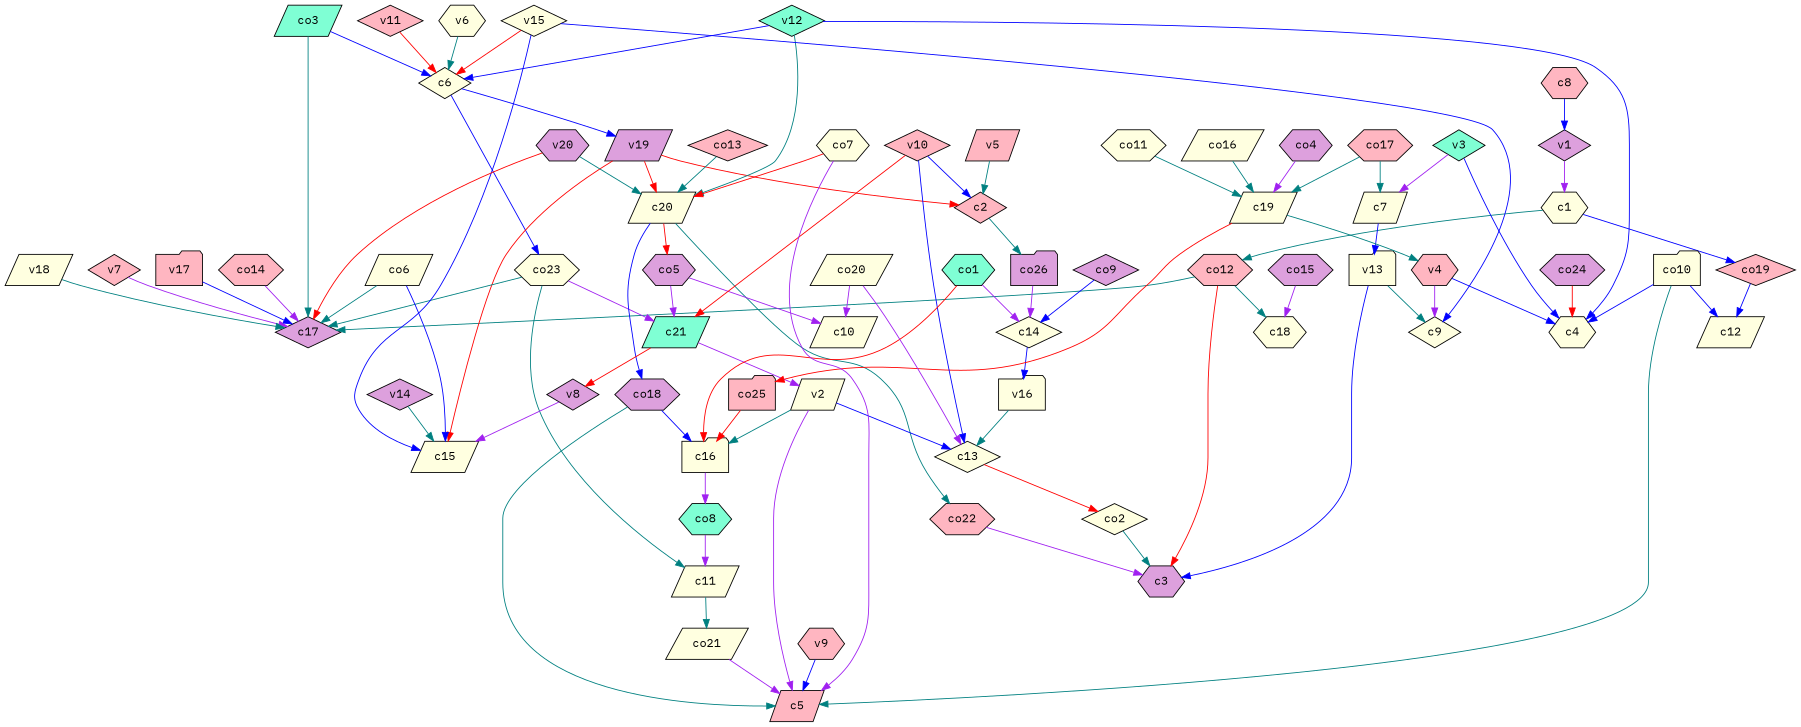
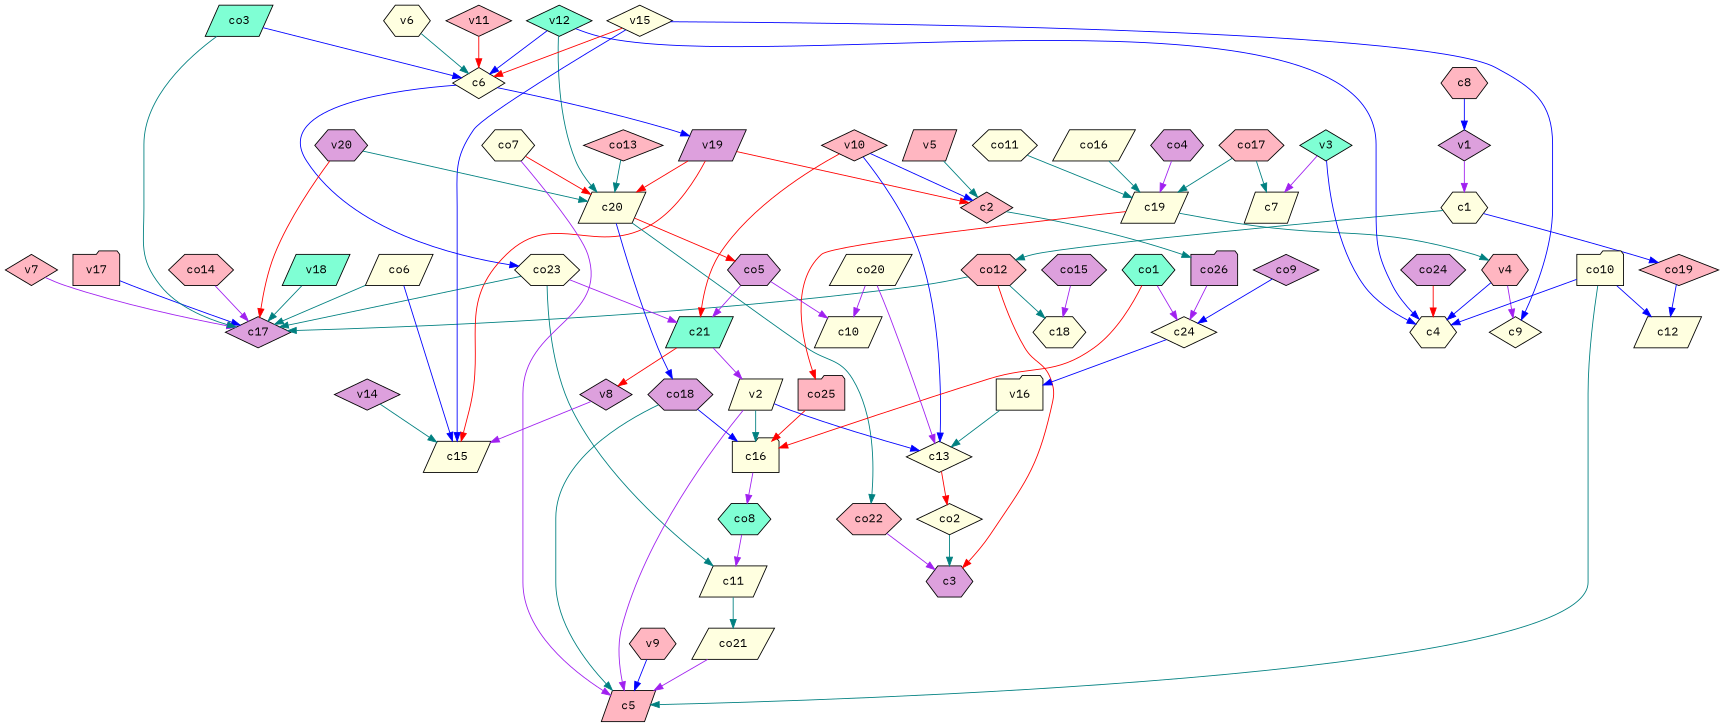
node "v18": fillcolor lightyellow -> aquamarine
node "v13": removed
node "c14": label "c14" -> "c24"
